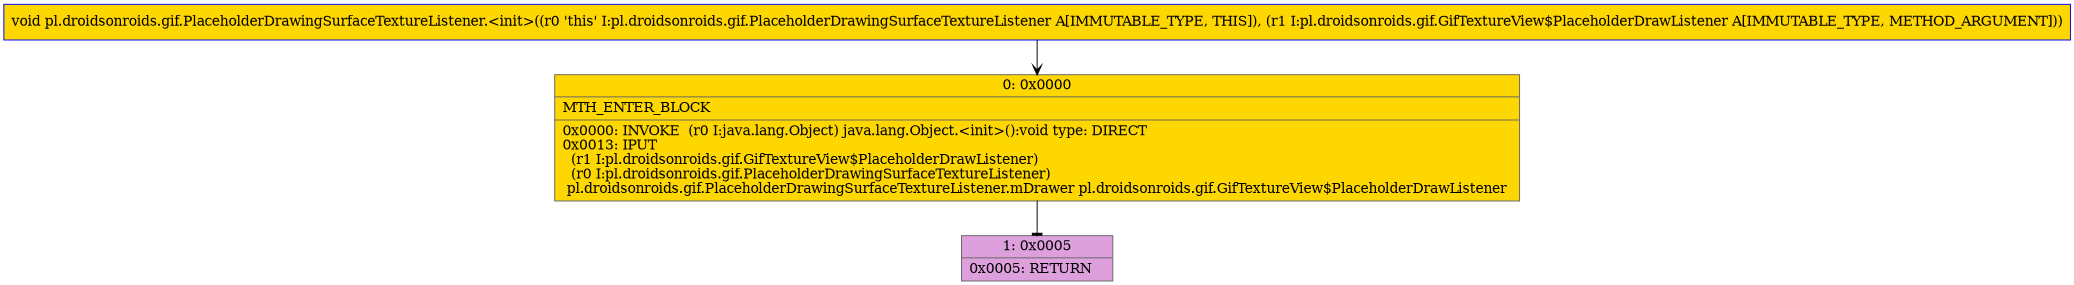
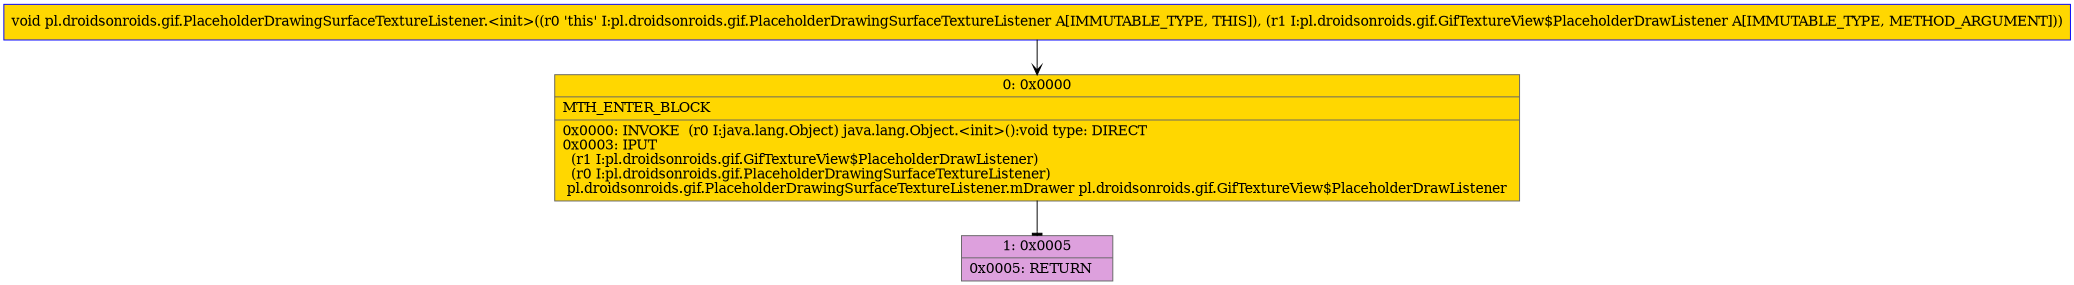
node "0: 0x0000": text "0x0013: IPUT" -> "0x0003: IPUT"
